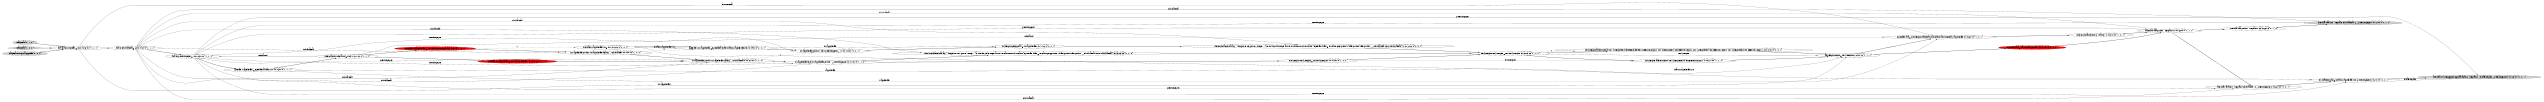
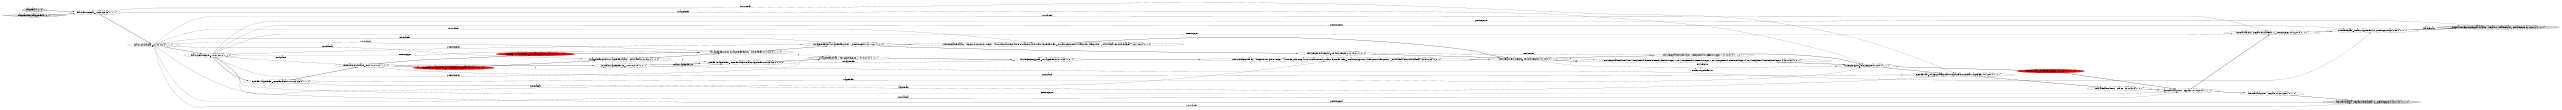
node "readAtLeast['1', '0', '0']": removed
node "readAtLeastUsingSmallAppBuffer['0', '0', '1']": shape ellipse -> diamond
edge "SocketChannel mockChannel = mock()@@@7@@@['1', '1', '1']" -> "int initialUnwrappedBufferSize = 100@@@8@@@['0', '0', '1']": added
